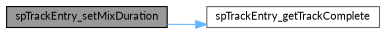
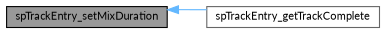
edge "spTrackEntry_setMixDuration" -> "spTrackEntry_getTrackComplete": reversed
